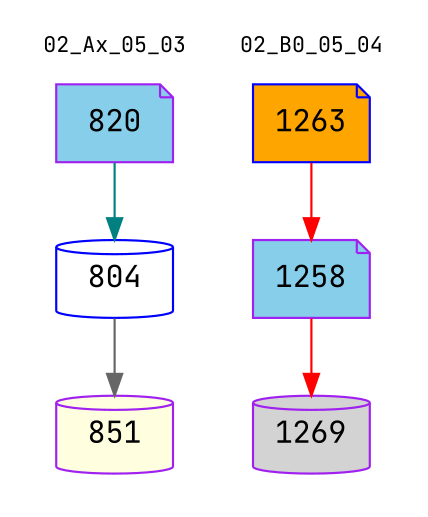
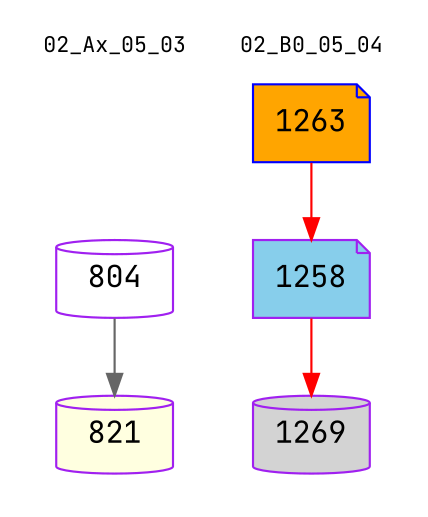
node "820": removed
node "804": color blue -> purple
node "851": label "851" -> "821"
